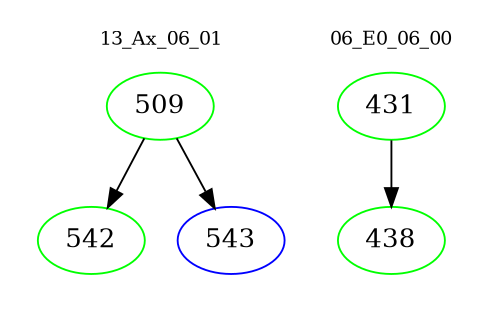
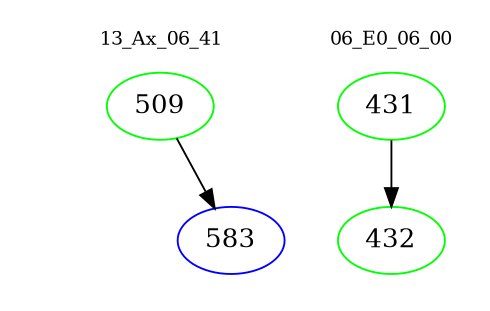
cluster "13_Ax_06_01": label "13_Ax_06_01" -> "13_Ax_06_41"
node "542": removed
node "543": label "543" -> "583"
node "438": label "438" -> "432"
